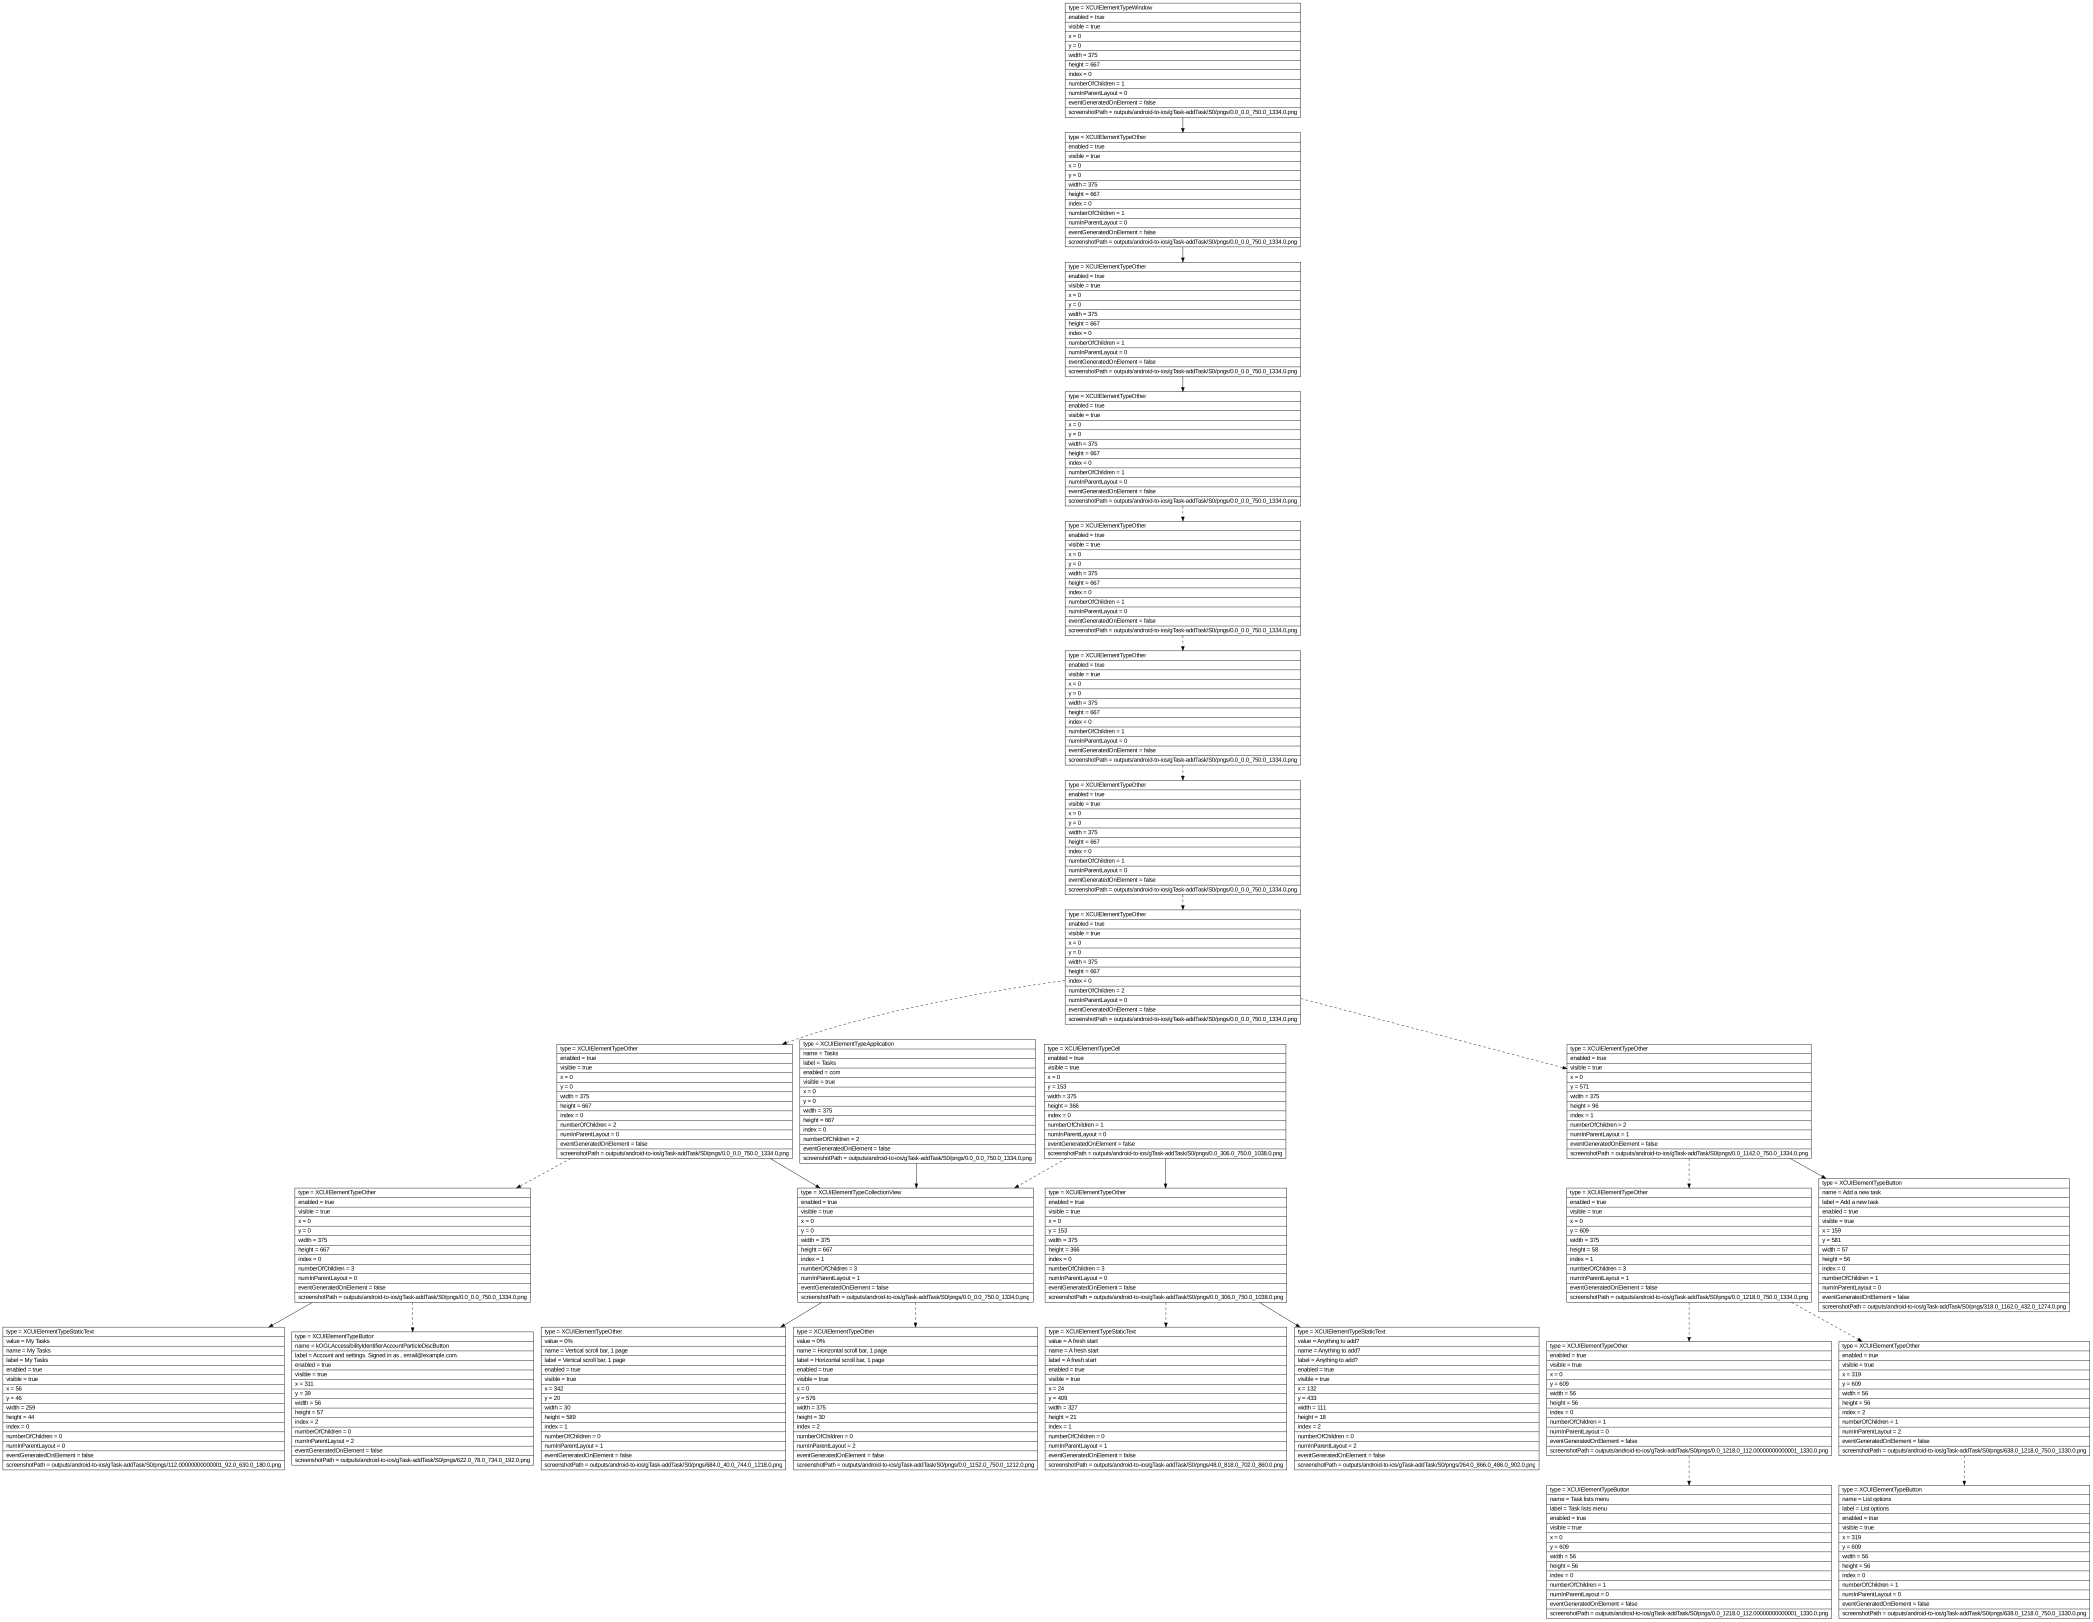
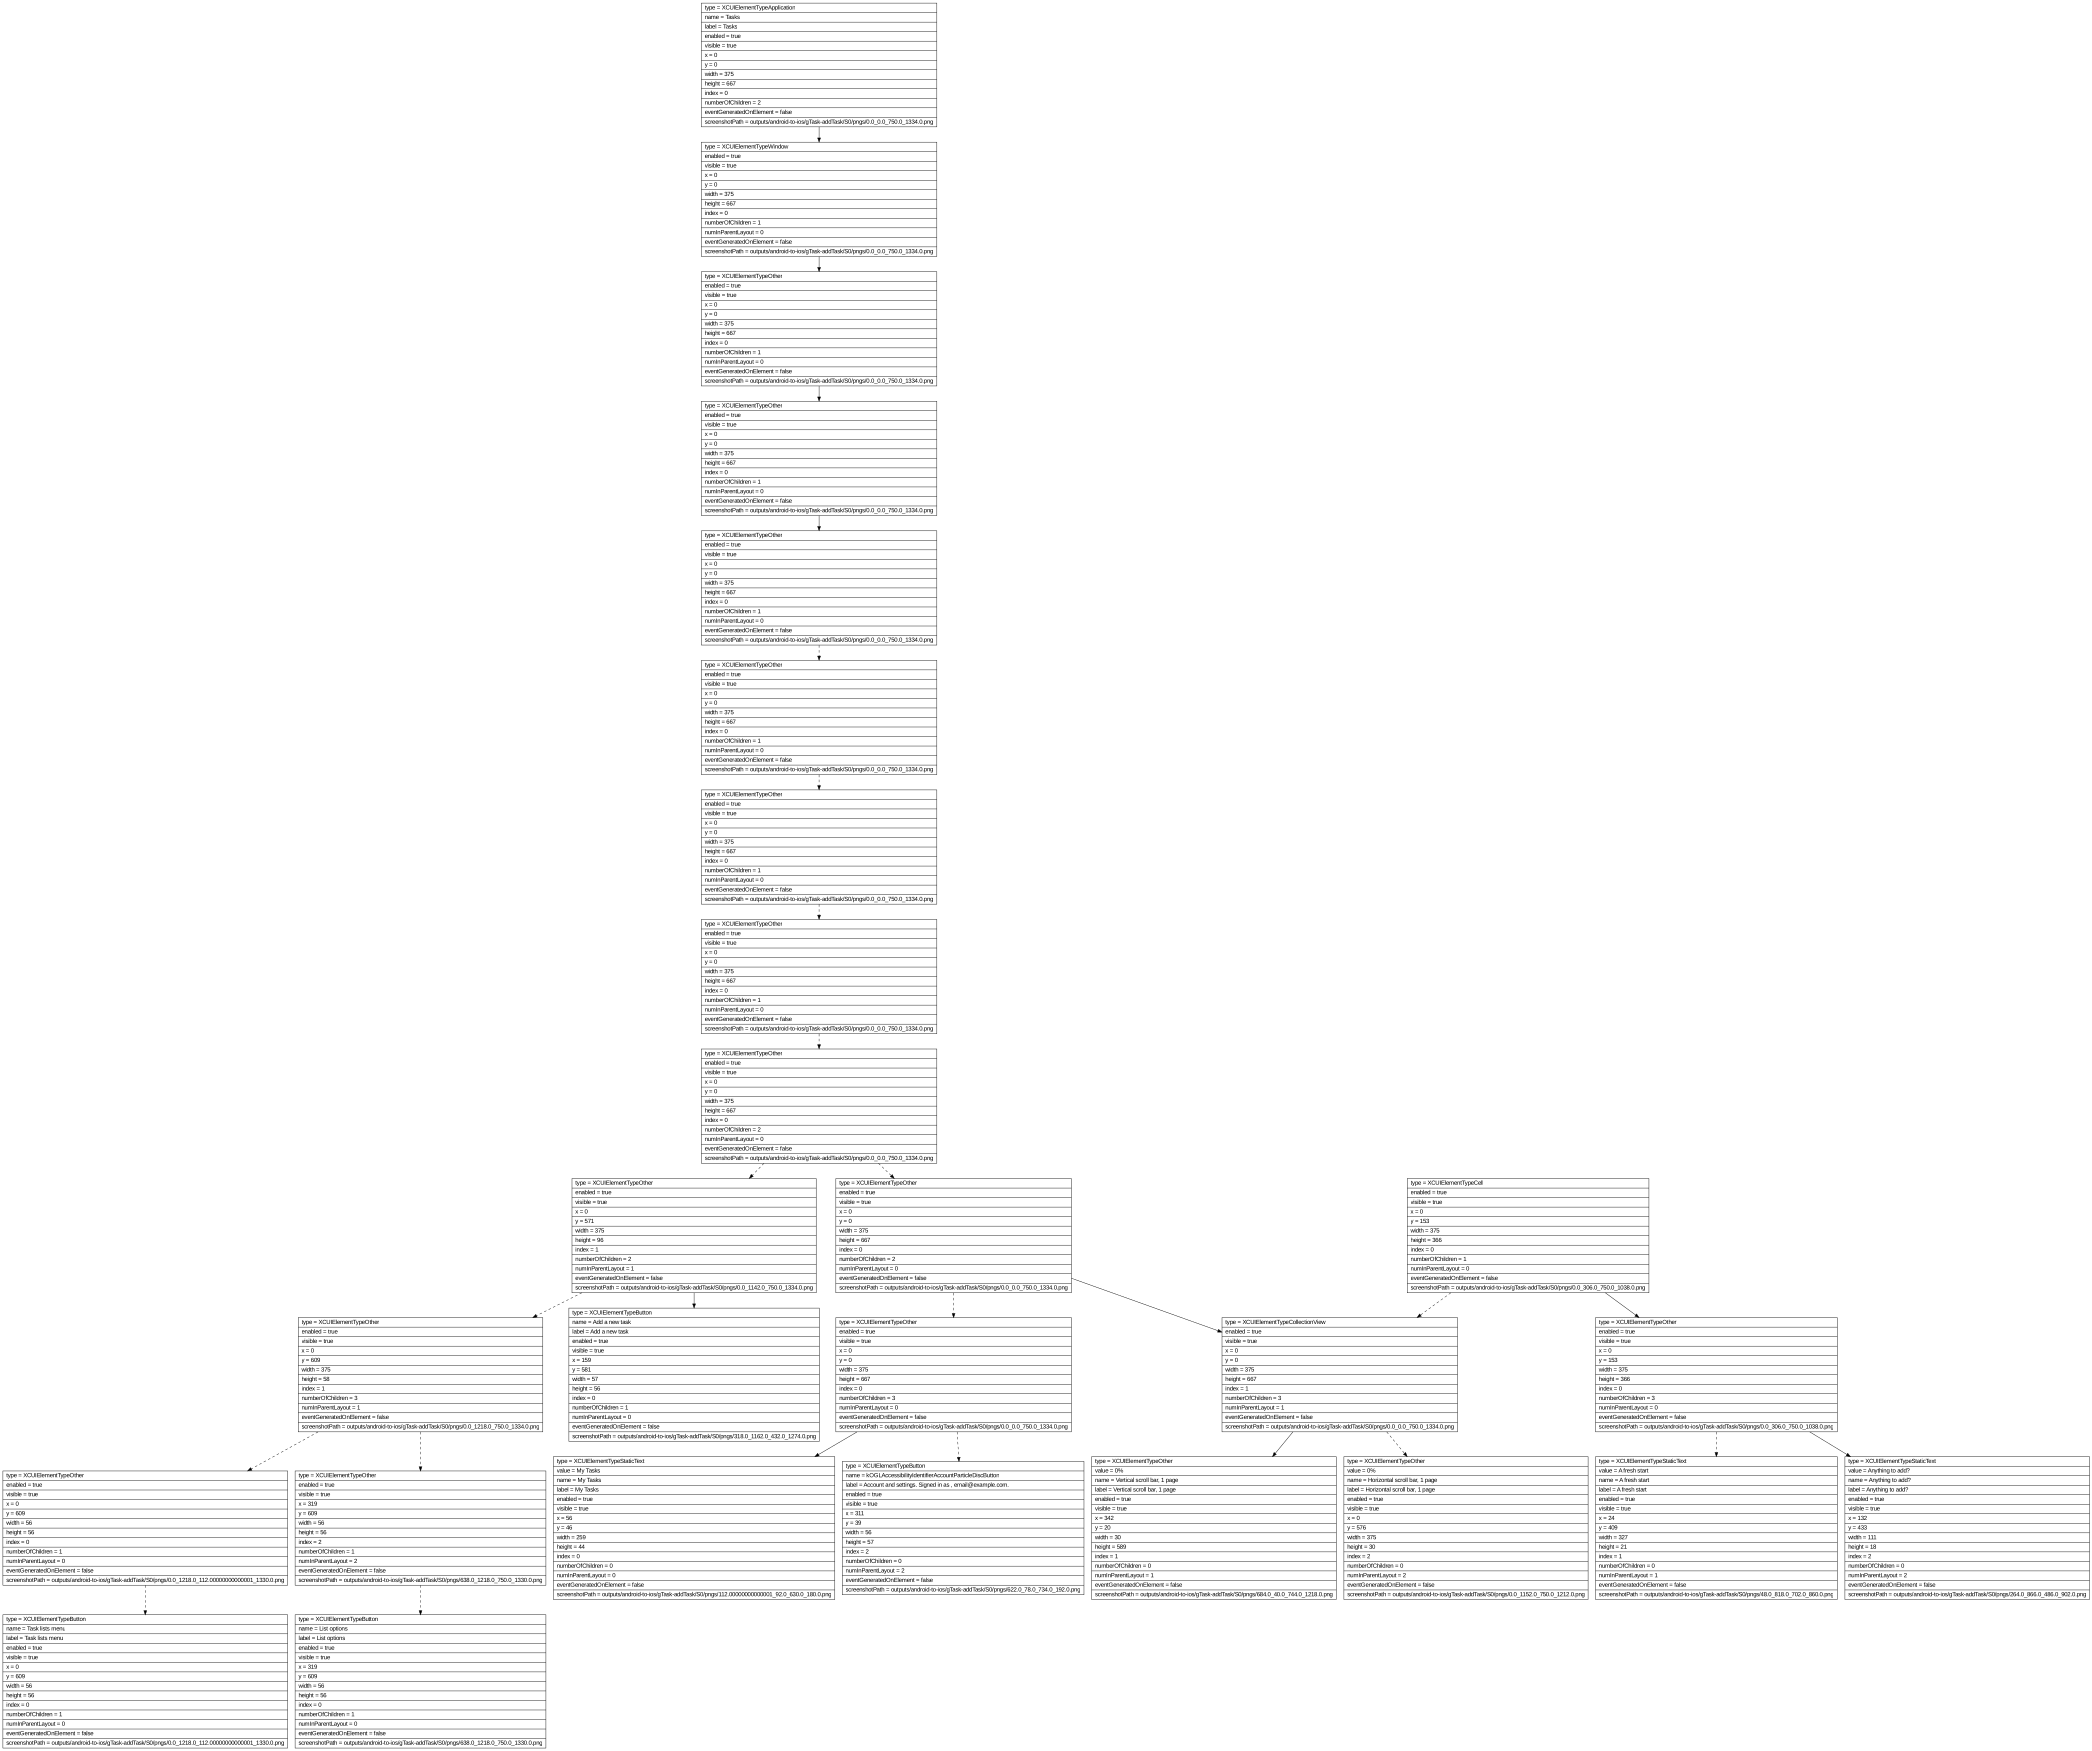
node "type = XCUIElementTypeApplication": text "enabled = com" -> "enabled = true"
edge "type = XCUIElementTypeApplication" -> "type = XCUIElementTypeCollectionView": now "type = XCUIElementTypeApplication" -> "type = XCUIElementTypeWindow"
